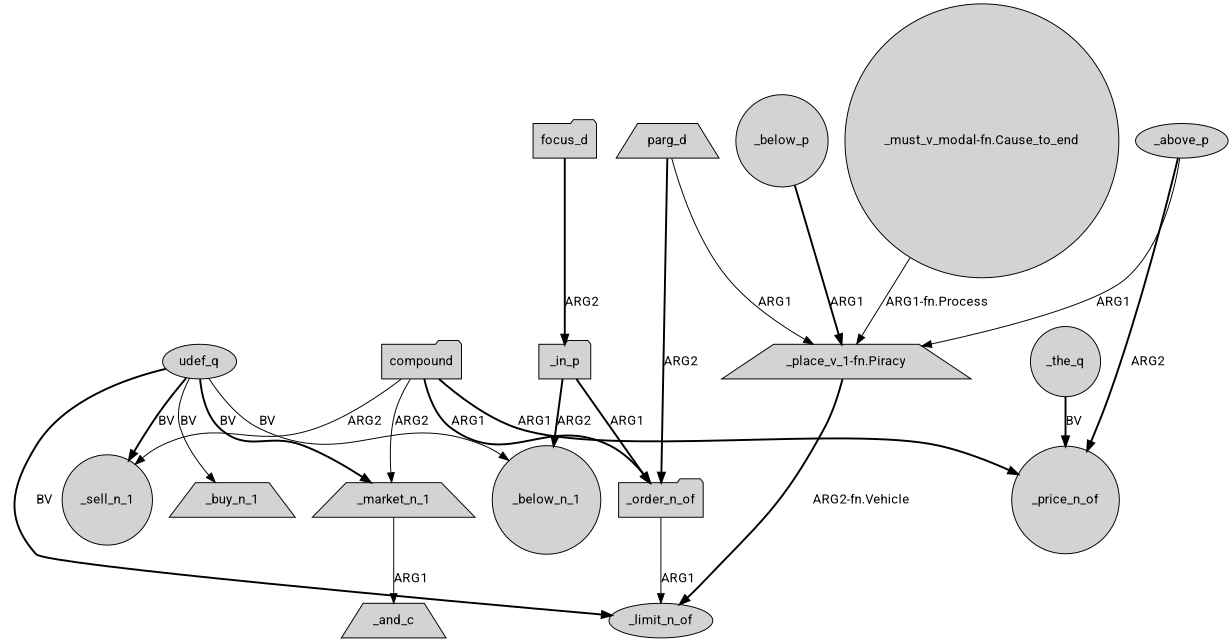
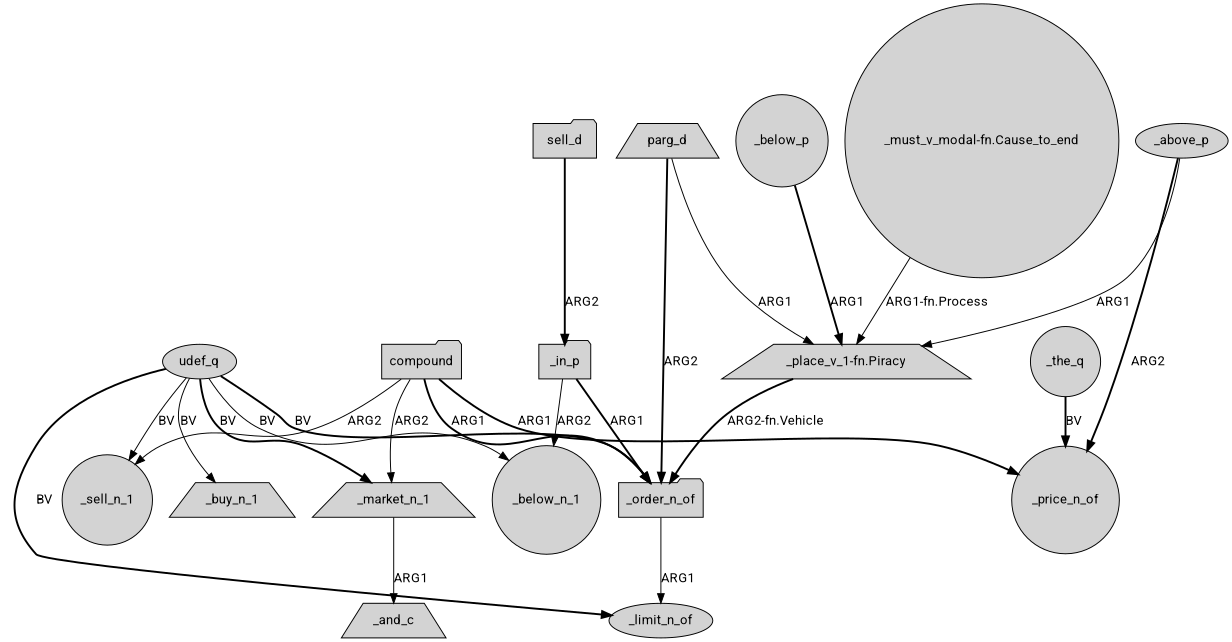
node "focus_d": label "focus_d" -> "sell_d"
edge "_in_p" -> "_below_n_1": style bold -> solid
edge "udef_q" -> "_sell_n_1": style bold -> solid
edge "udef_q" -> "_order_n_of": added, label "BV"
edge "_place_v_1-fn.Piracy" -> "_limit_n_of": now "_place_v_1-fn.Piracy" -> "_order_n_of"
